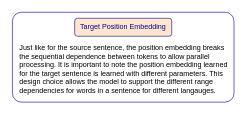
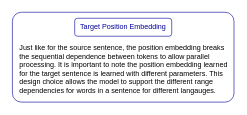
node "Target Position Embedding": fillcolor #ffe6cc -> #ffffff
